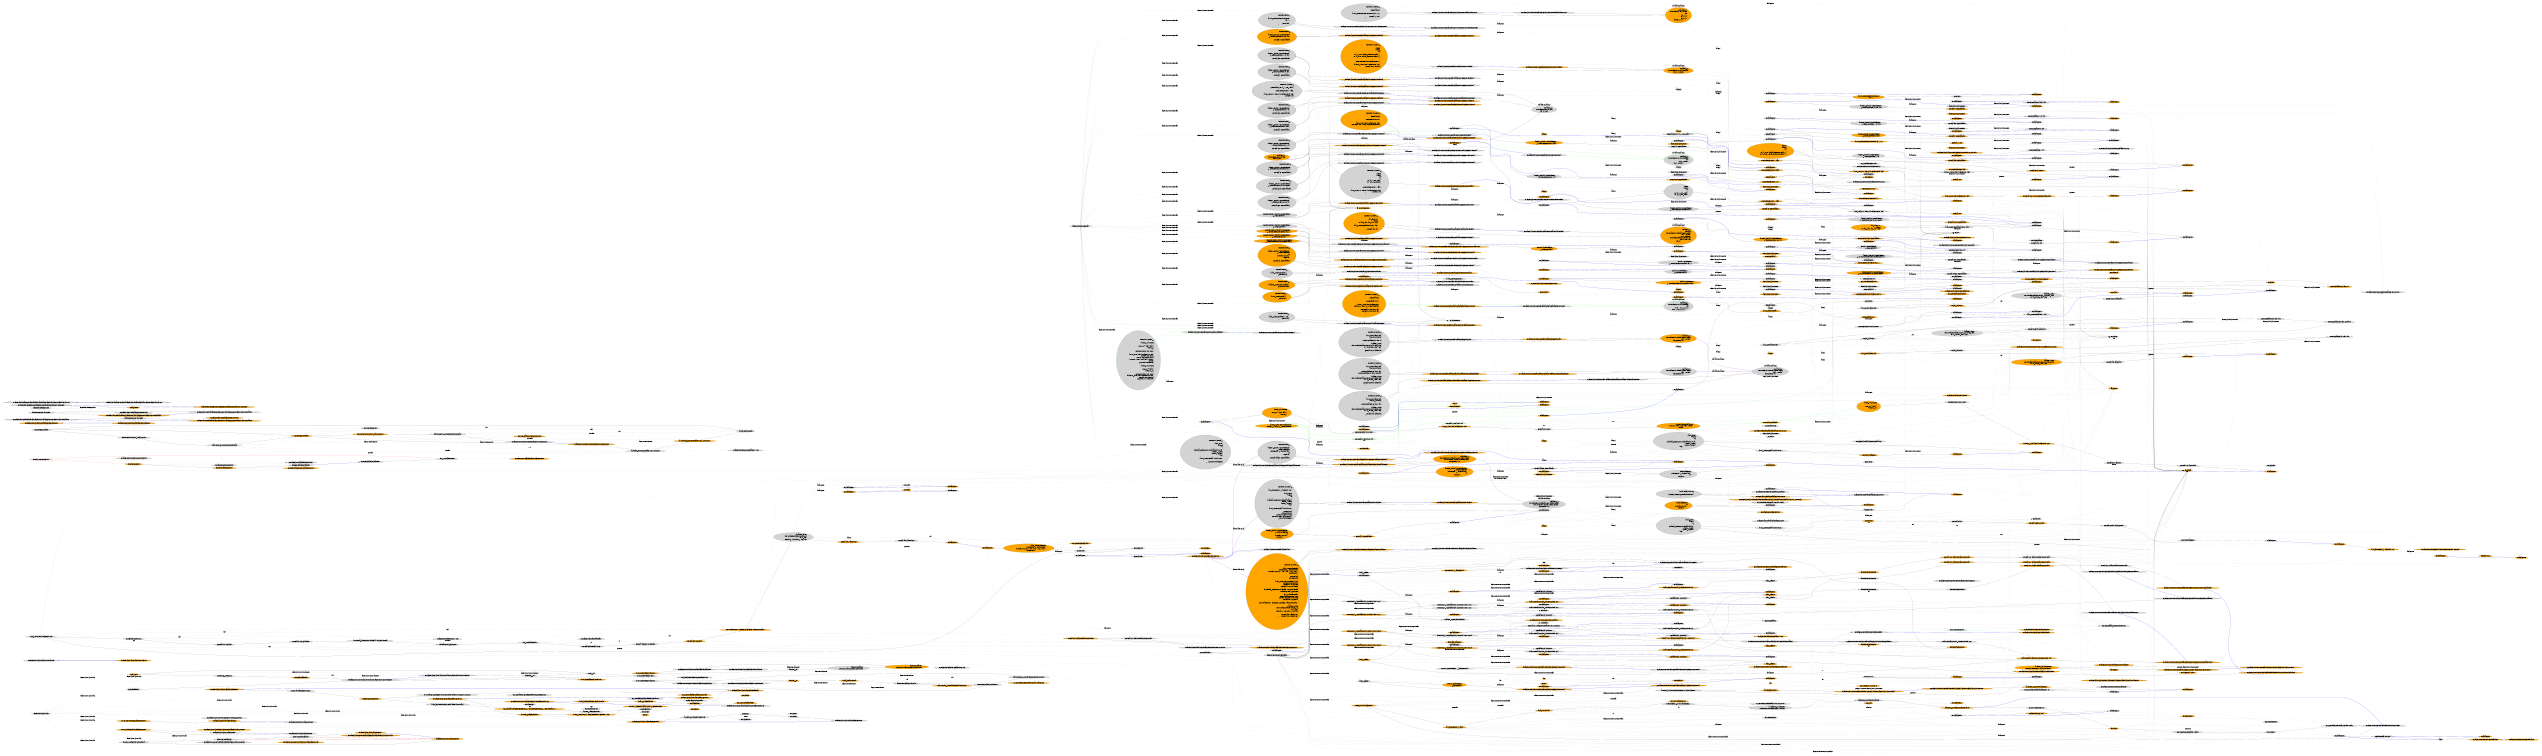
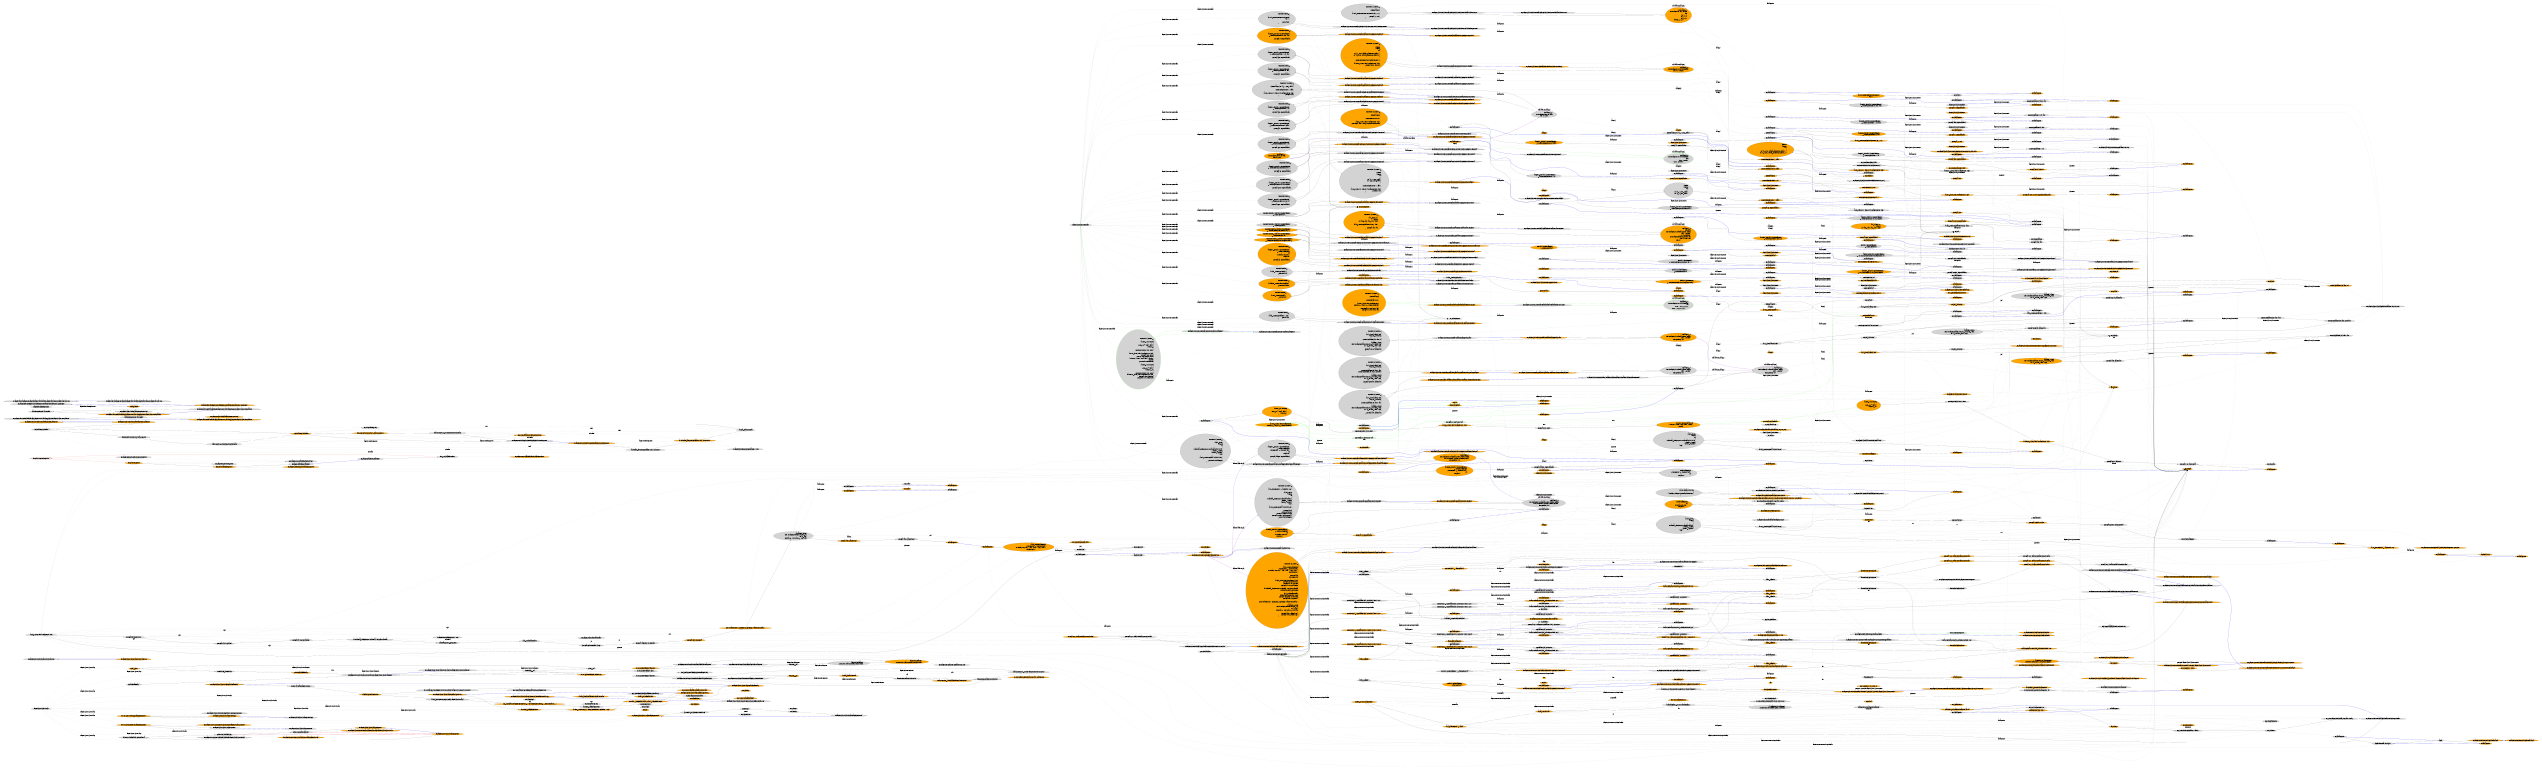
node "Assert.AcquireJobLock(''context'', exception.ParamName)": label "Assert.AcquireJobLock(''context'', exception.ParamName)" -> "Assert.Equal(''context'', exception.ParamName)"
edge "_connection = new Mock<IStorageConnection>()" -> "var stateMachineFactory = new Mock<IStateMachineFactory>()": now "_connection = new Mock<IStorageConnection>()" -> "filter.OnCreating(null)"
